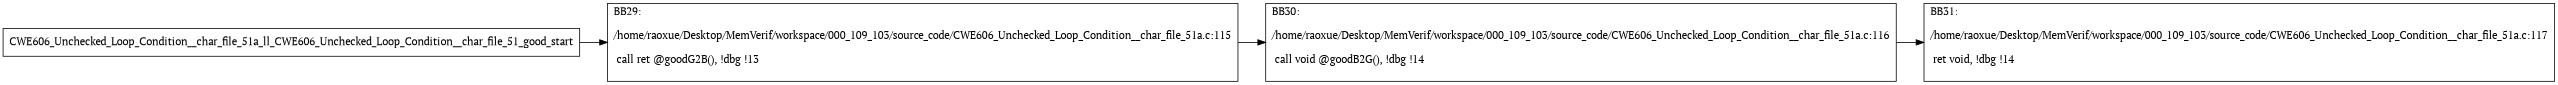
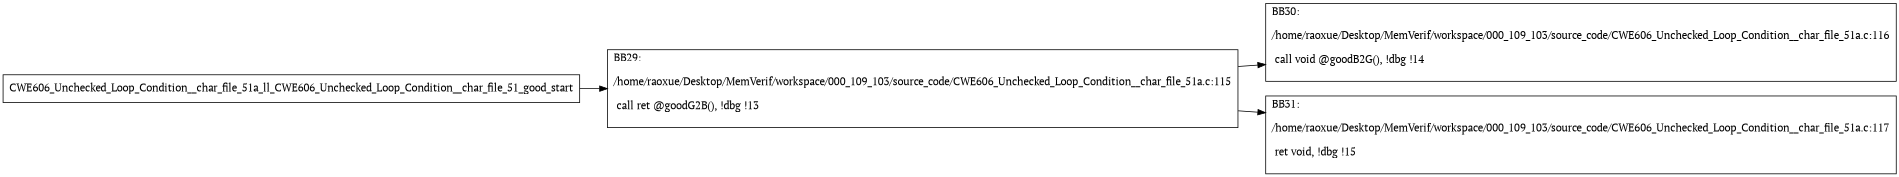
edge "BB30:" -> "BB31:": now "BB29:" -> "BB31:"
node "BB31:": text "ret void, !dbg !14" -> "ret void, !dbg !15"
